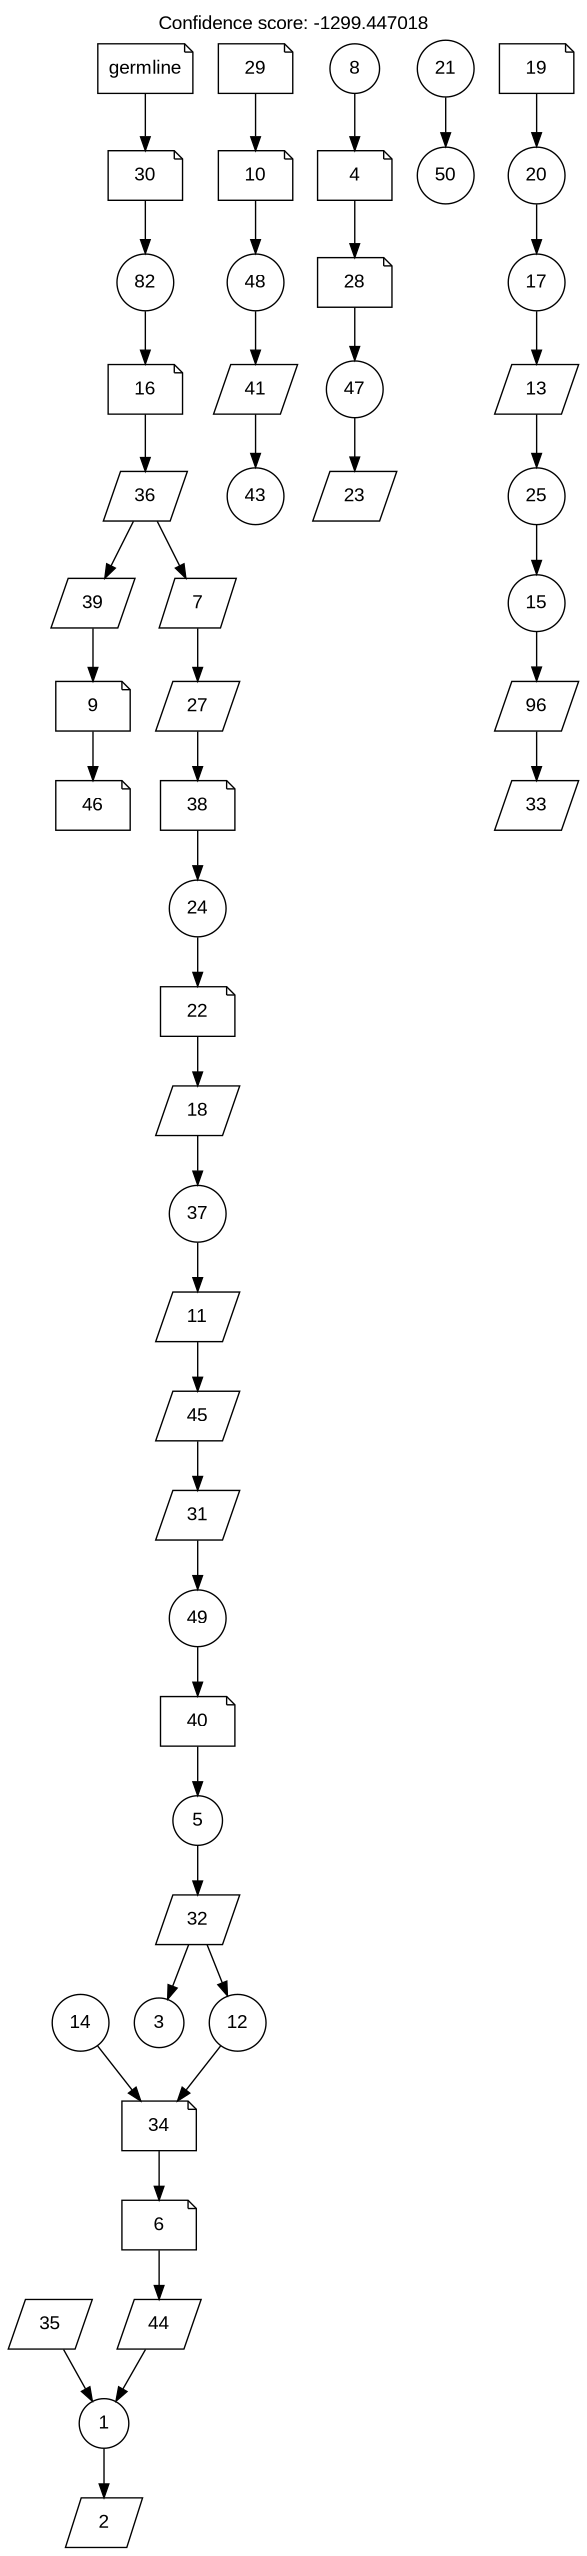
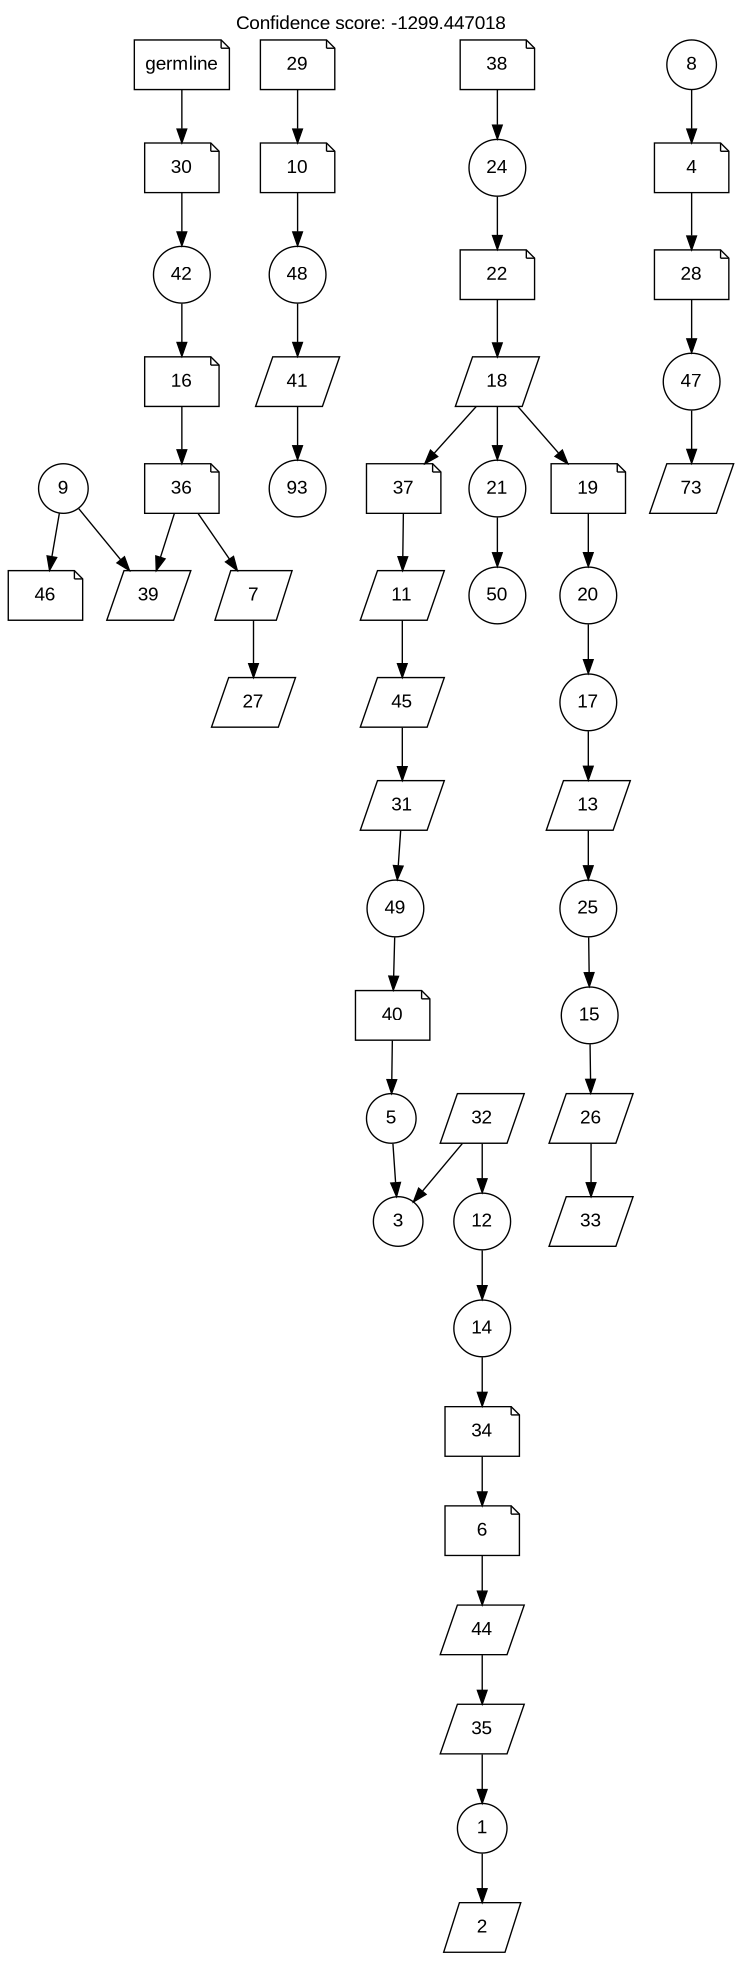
node "82": label "82" -> "42"
edge "18" -> "21": added
edge "18" -> "19": added
node "36": shape parallelogram -> note
node "43": label "43" -> "93"
node "23": label "23" -> "73"
edge "39" -> "9": reversed
node "9": shape note -> circle
node "96": label "96" -> "26"
edge "27" -> "38": removed
node "37": shape circle -> note
edge "5" -> "32": now "5" -> "3"
edge "12" -> "34": now "12" -> "14"
edge "44" -> "1": now "44" -> "35"
